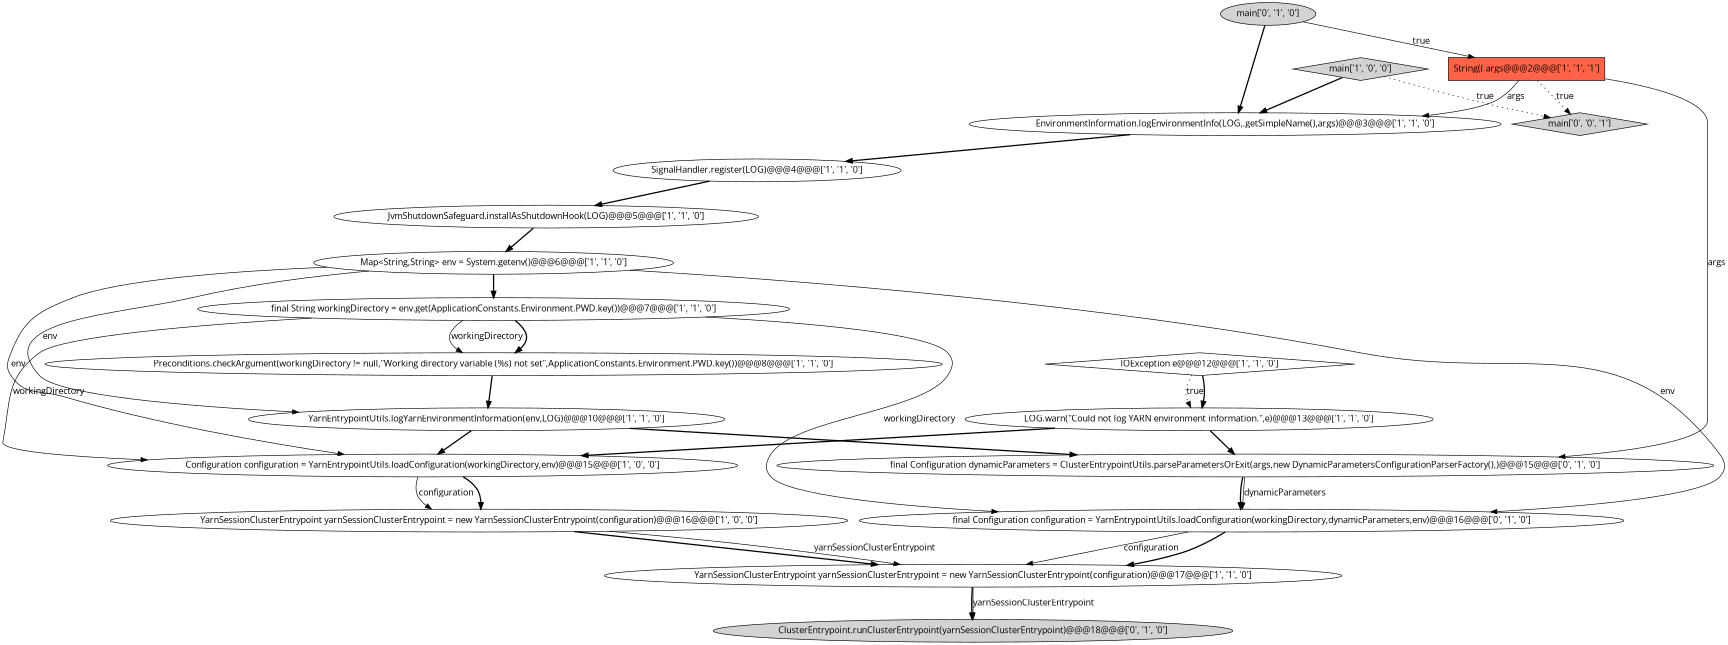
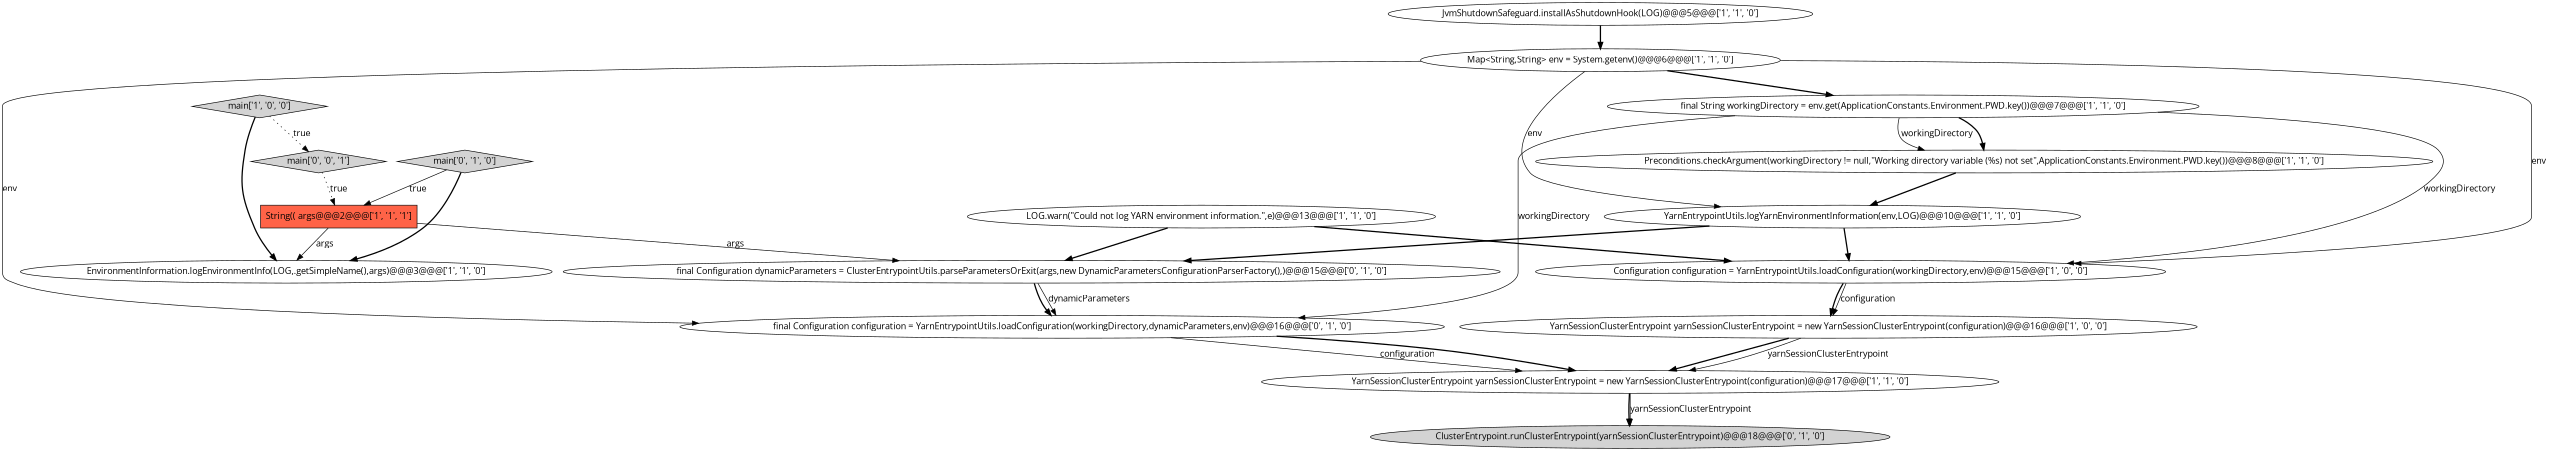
node "main['0', '1', '0']": shape ellipse -> diamond
edge "String(( args@@@2@@@['1', '1', '1']" -> "main['0', '0', '1']": reversed
node "SignalHandler.register(LOG)@@@4@@@['1', '1', '0']": removed
node "IOException e@@@12@@@['1', '1', '0']": removed
